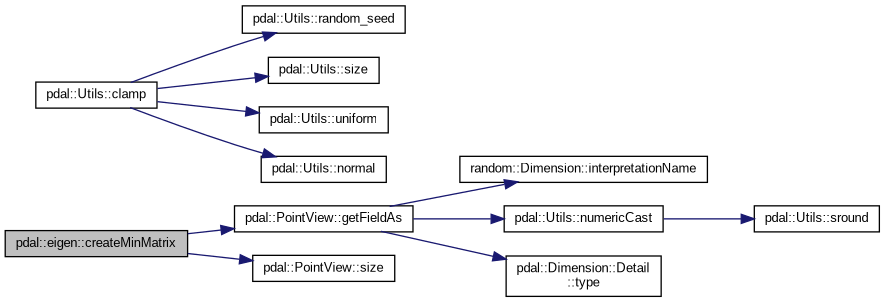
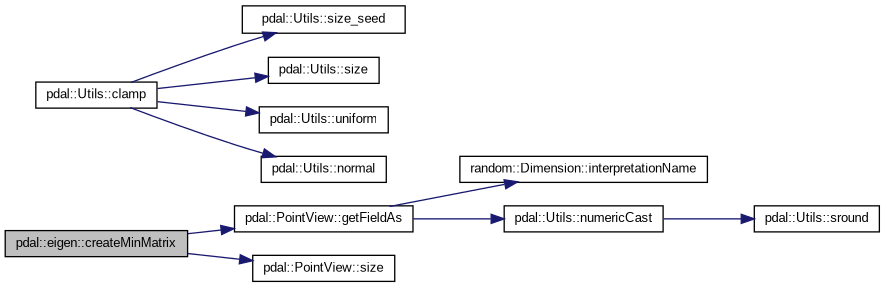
node "pdal::Utils::random_seed": label "pdal::Utils::random_seed" -> "pdal::Utils::size_seed"
node "pdal::Dimension::Detail ::type": removed
